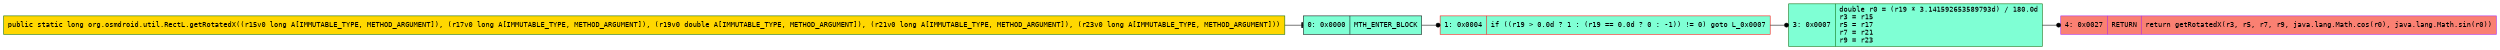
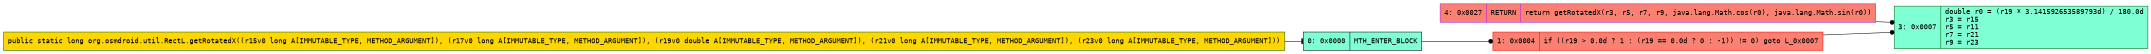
node "1: 0x0004": fillcolor aquamarine -> salmon
node "3: 0x0007": text "r5 = r17" -> "r5 = r11"
edge "3: 0x0007" -> "4: 0x0027": reversed
